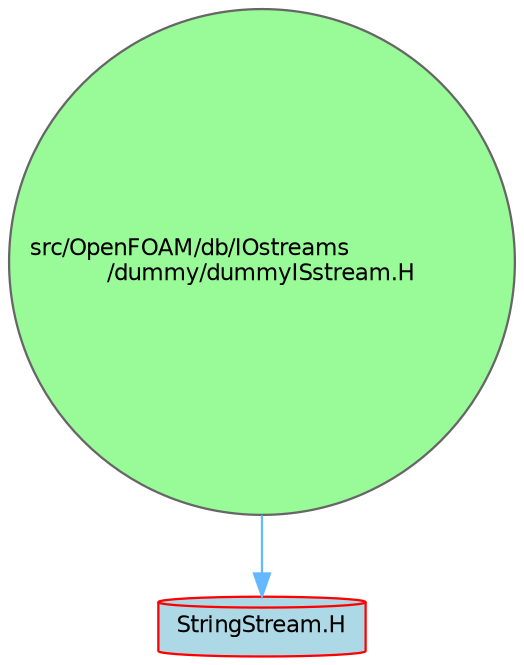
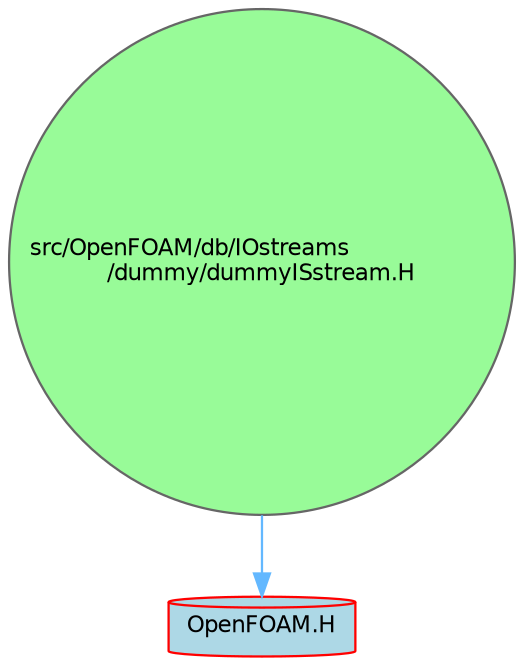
node "StringStream.H": label "StringStream.H" -> "OpenFOAM.H"
